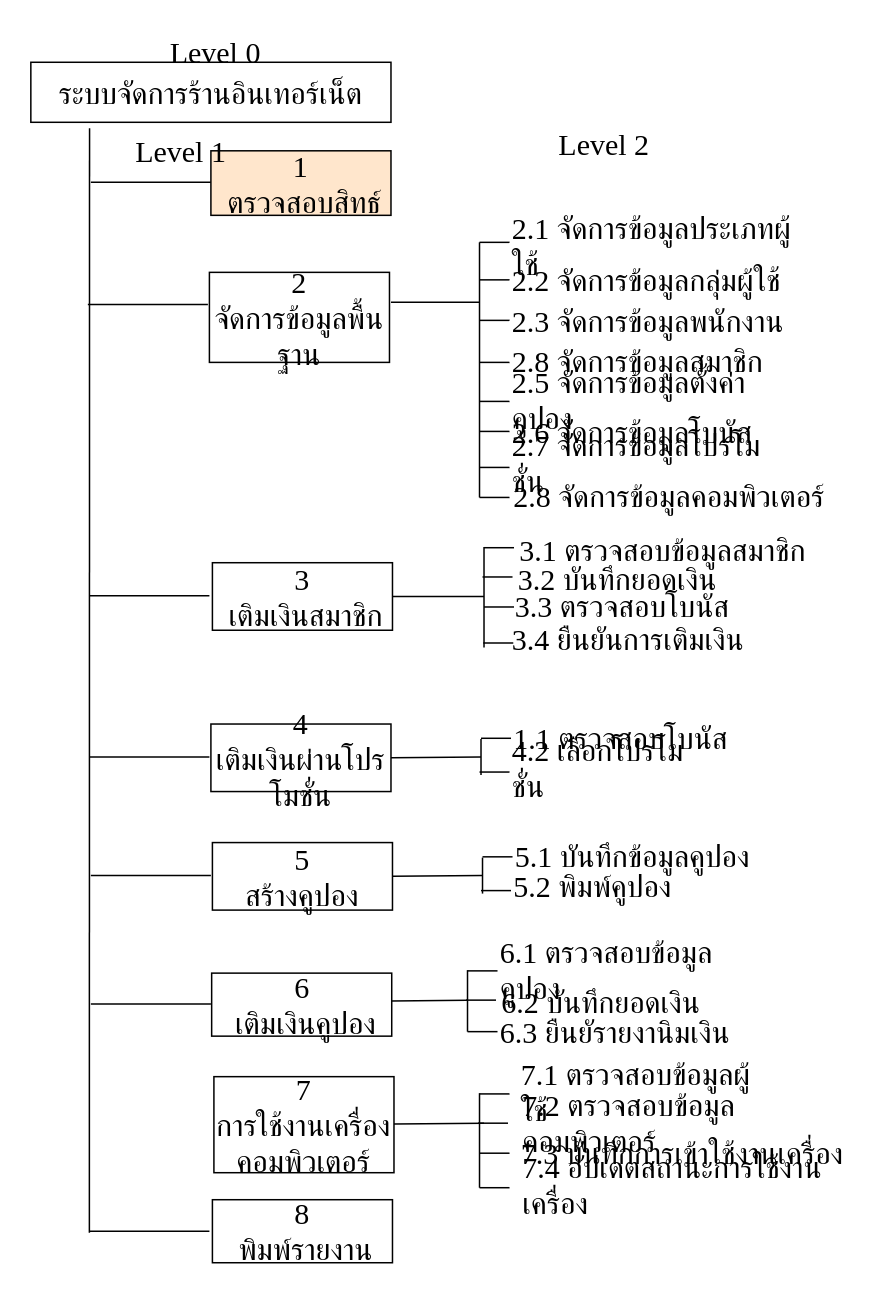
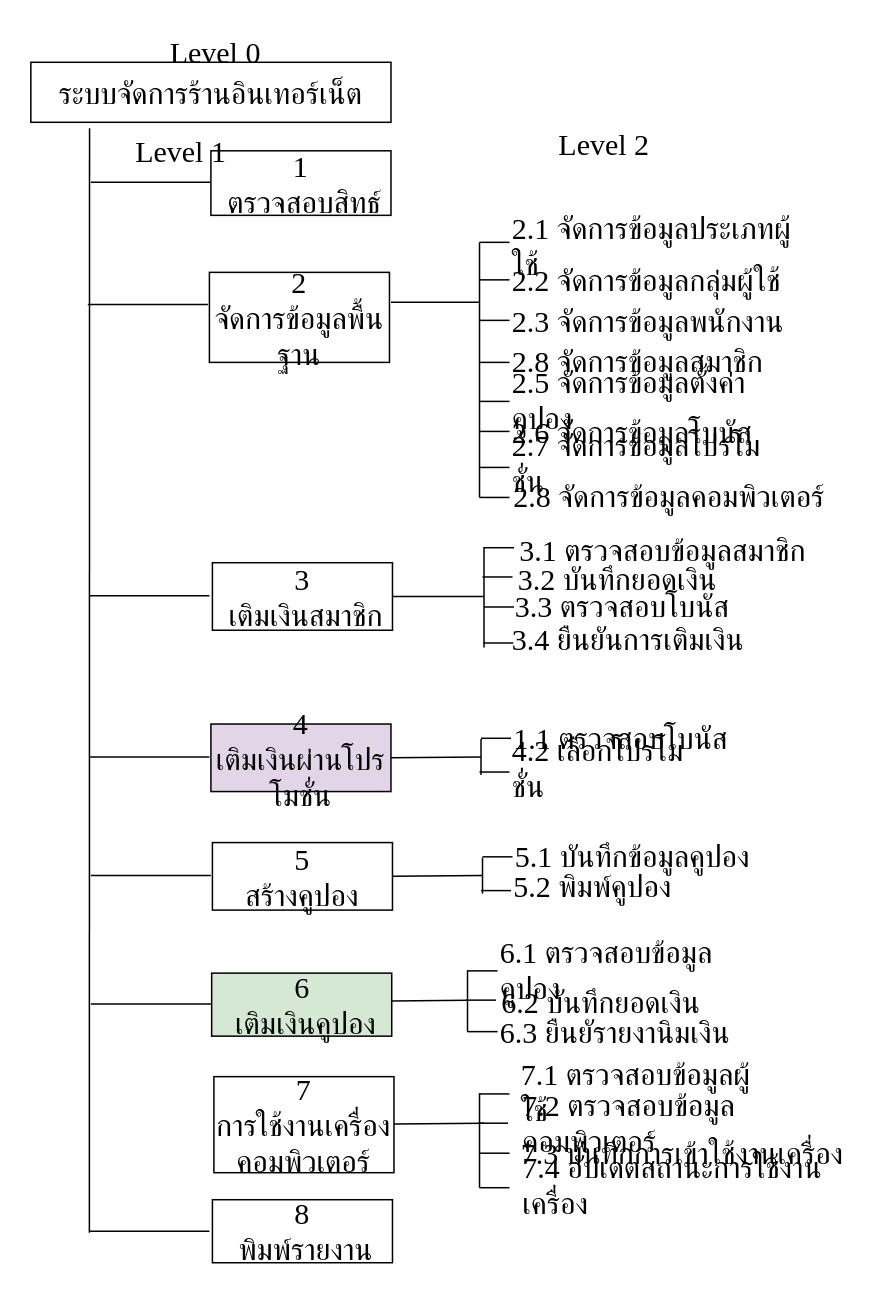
node "1 ตรวจสอบสิทธ์": fillcolor #ffe6cc -> #ffffff
node "4 เติมเงินผ่านโปรโมชั่น": fillcolor #ffffff -> #e1d5e7
node "6 เติมเงินคูปอง": fillcolor #ffffff -> #d5e8d4
